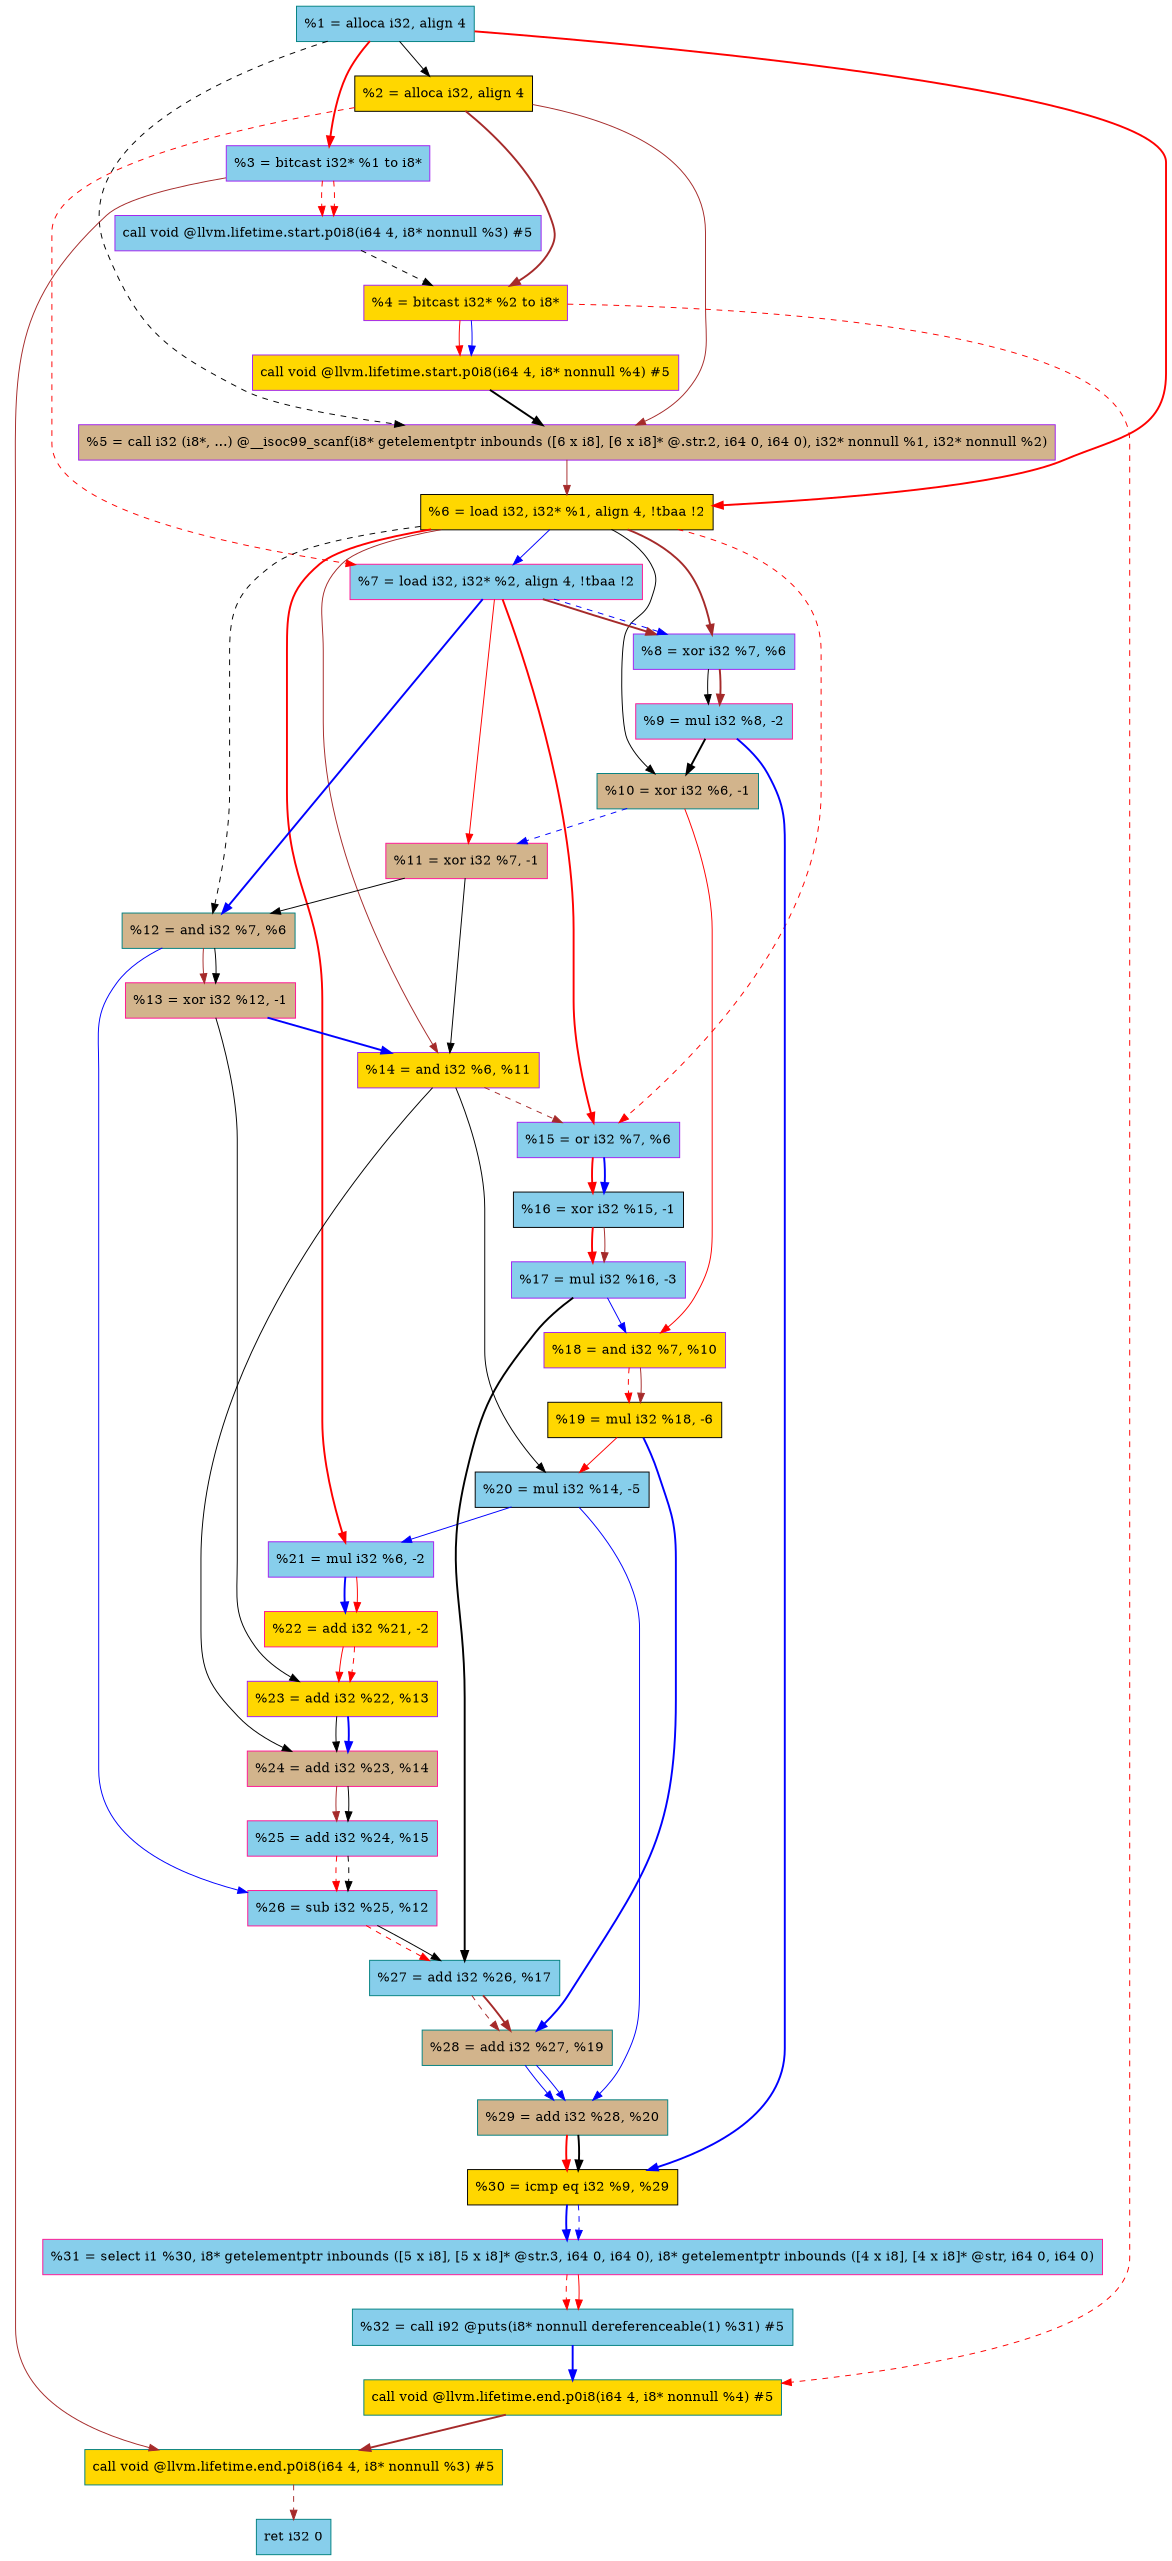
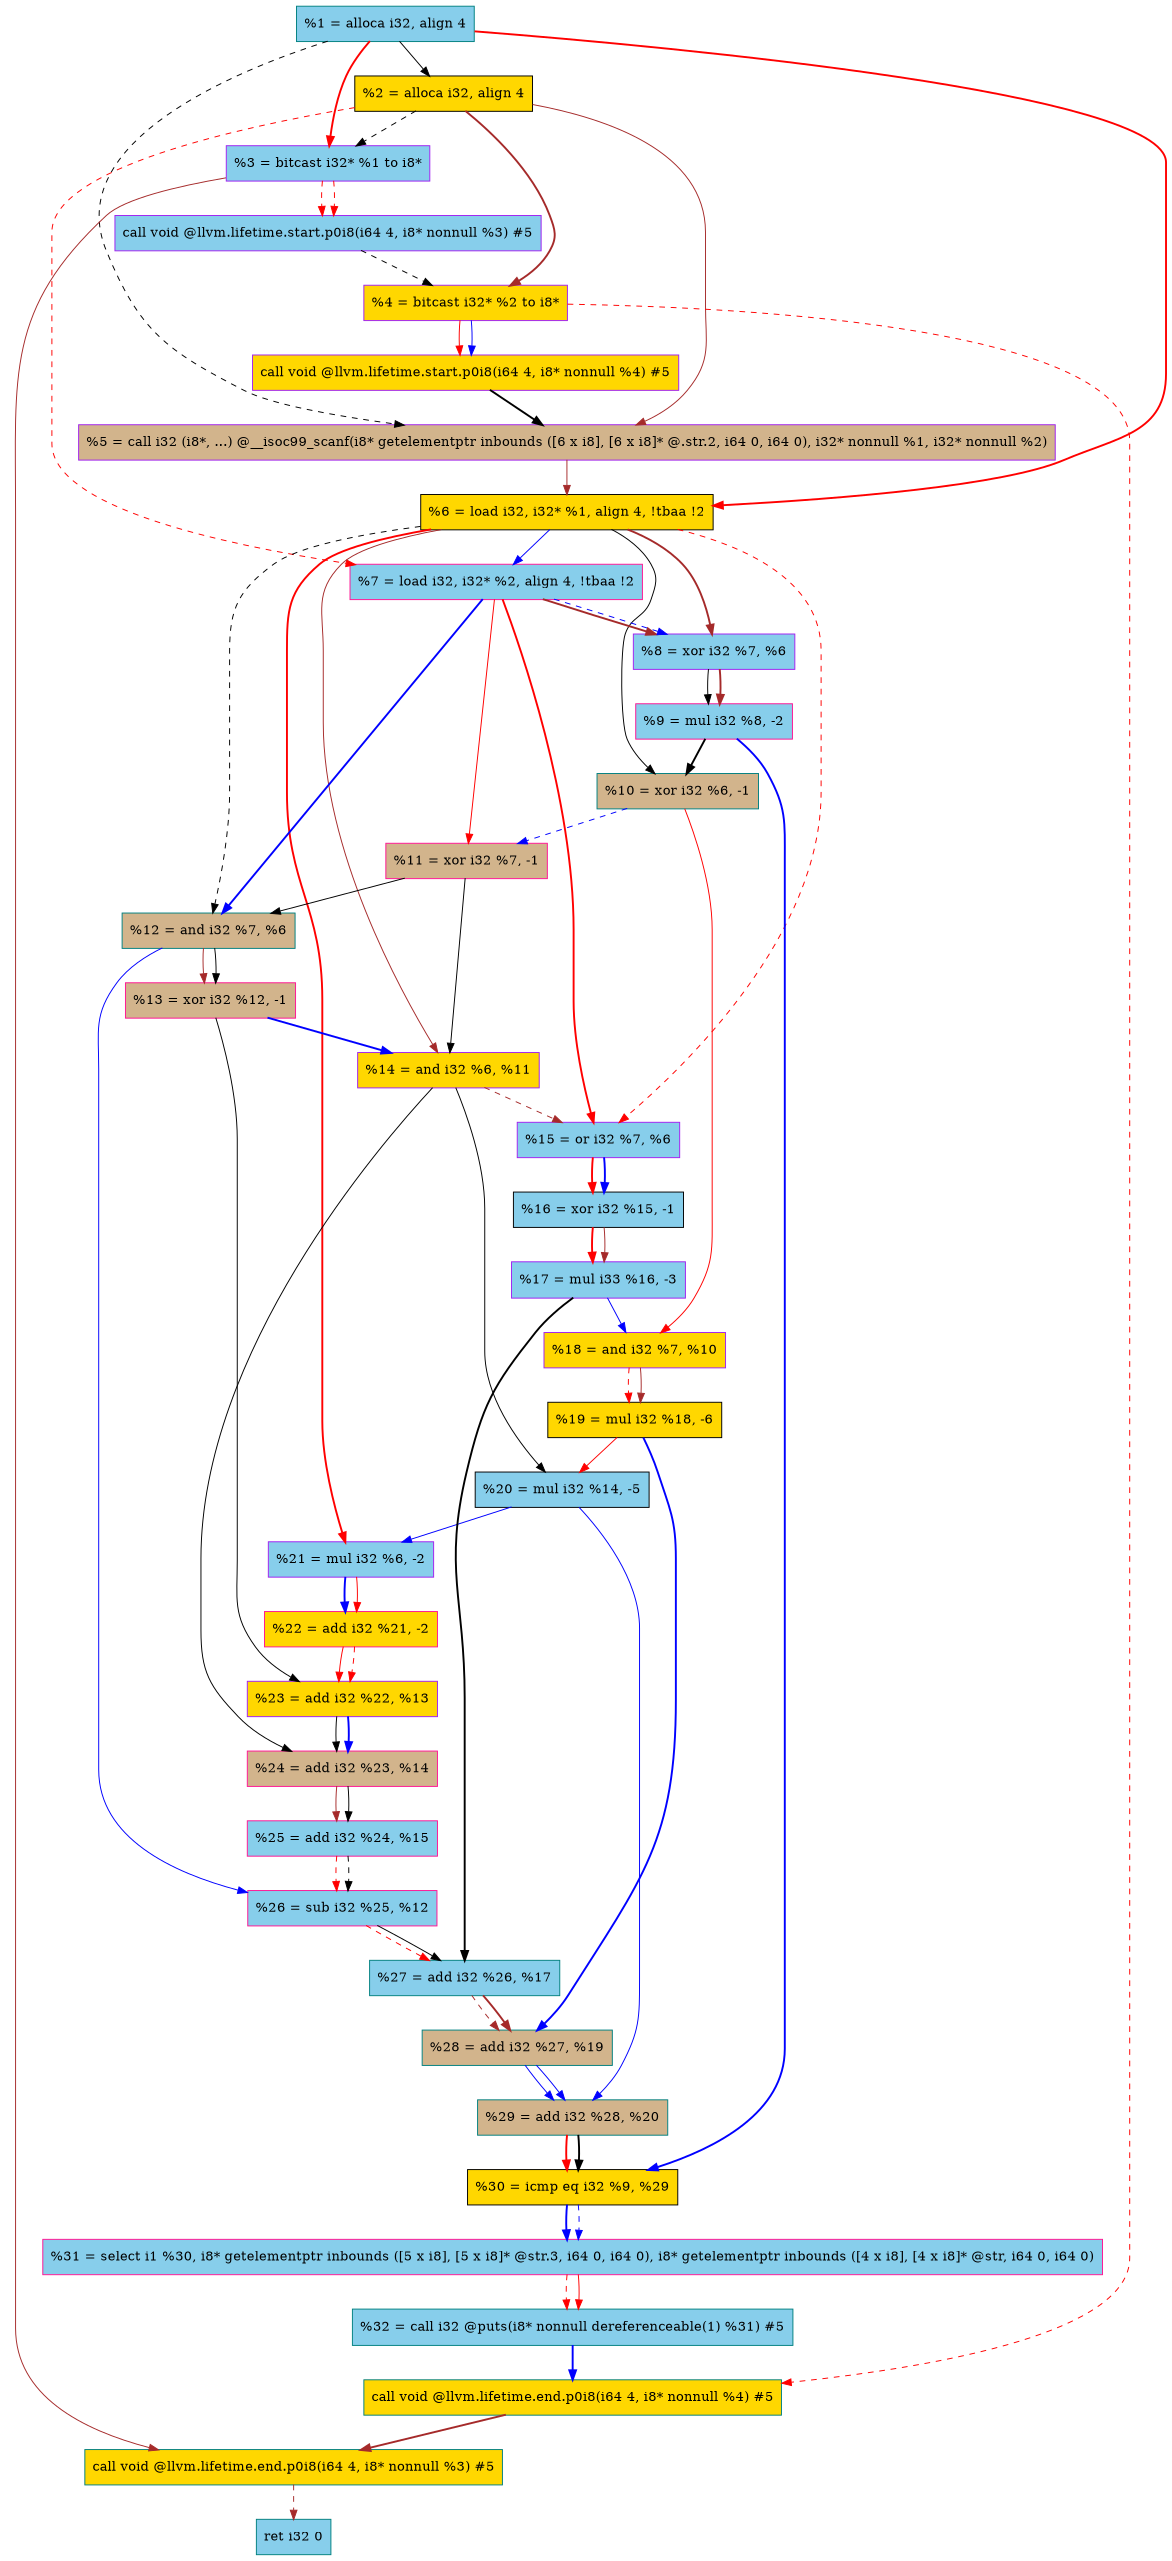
edge "%2 = alloca i32, align 4" -> "%3 = bitcast i32* %1 to i8*": added
node "%17 = mul i32 %16, -3": label "%17 = mul i32 %16, -3" -> "%17 = mul i33 %16, -3"
node "%32 = call i92 @puts(i8* nonnull dereferenceable(1) %31) #5": label "%32 = call i92 @puts(i8* nonnull dereferenceable(1) %31) #5" -> "%32 = call i32 @puts(i8* nonnull dereferenceable(1) %31) #5"
